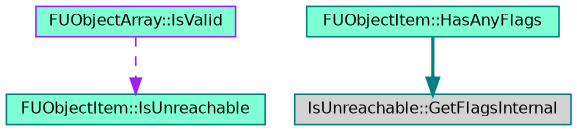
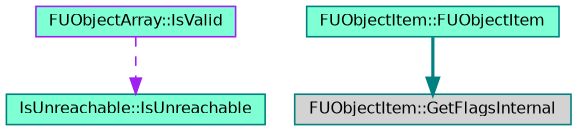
node "FUObjectItem::HasAnyFlags": label "FUObjectItem::HasAnyFlags" -> "FUObjectItem::FUObjectItem"
node "FUObjectItem::IsUnreachable": label "FUObjectItem::IsUnreachable" -> "IsUnreachable::IsUnreachable"
node "IsUnreachable::GetFlagsInternal": label "IsUnreachable::GetFlagsInternal" -> "FUObjectItem::GetFlagsInternal"
